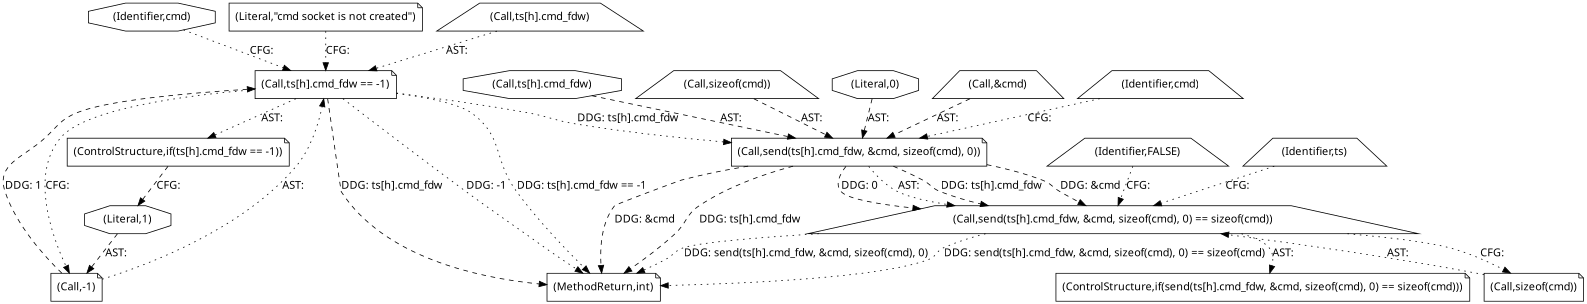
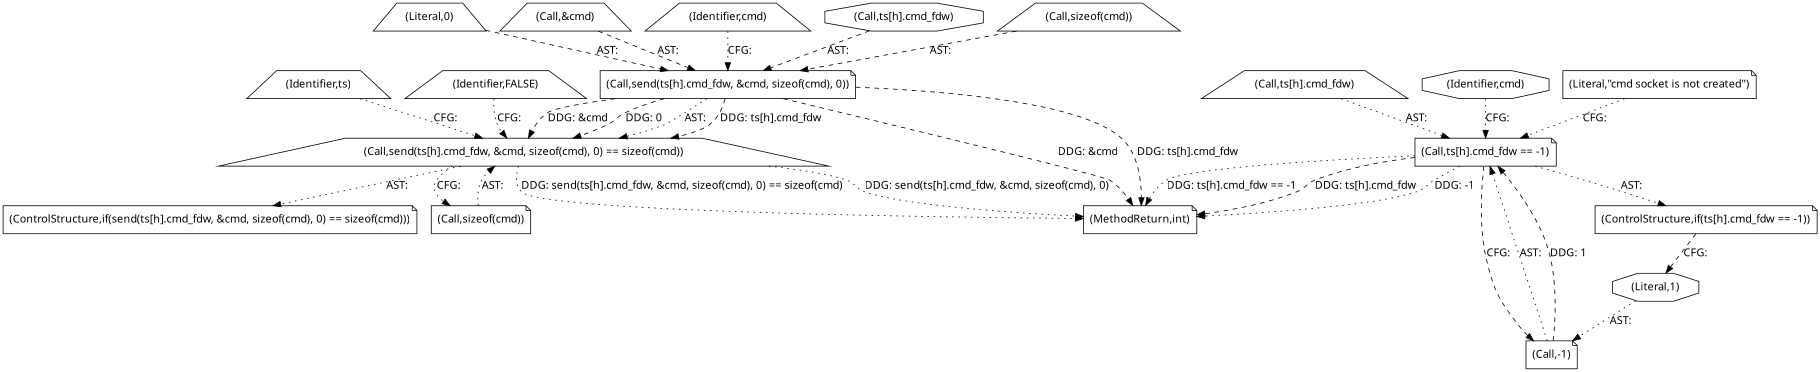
node "(Literal,0)": shape octagon -> trapezium
edge "(Call,ts[h].cmd_fdw == -1)" -> "(Call,-1)": style dotted -> dashed
edge "(Call,ts[h].cmd_fdw == -1)" -> "(Call,send(ts[h].cmd_fdw, &cmd, sizeof(cmd), 0))": removed, label "DDG: ts[h].cmd_fdw"
edge "(Literal,1)" -> "(Call,-1)": style dashed -> dotted
